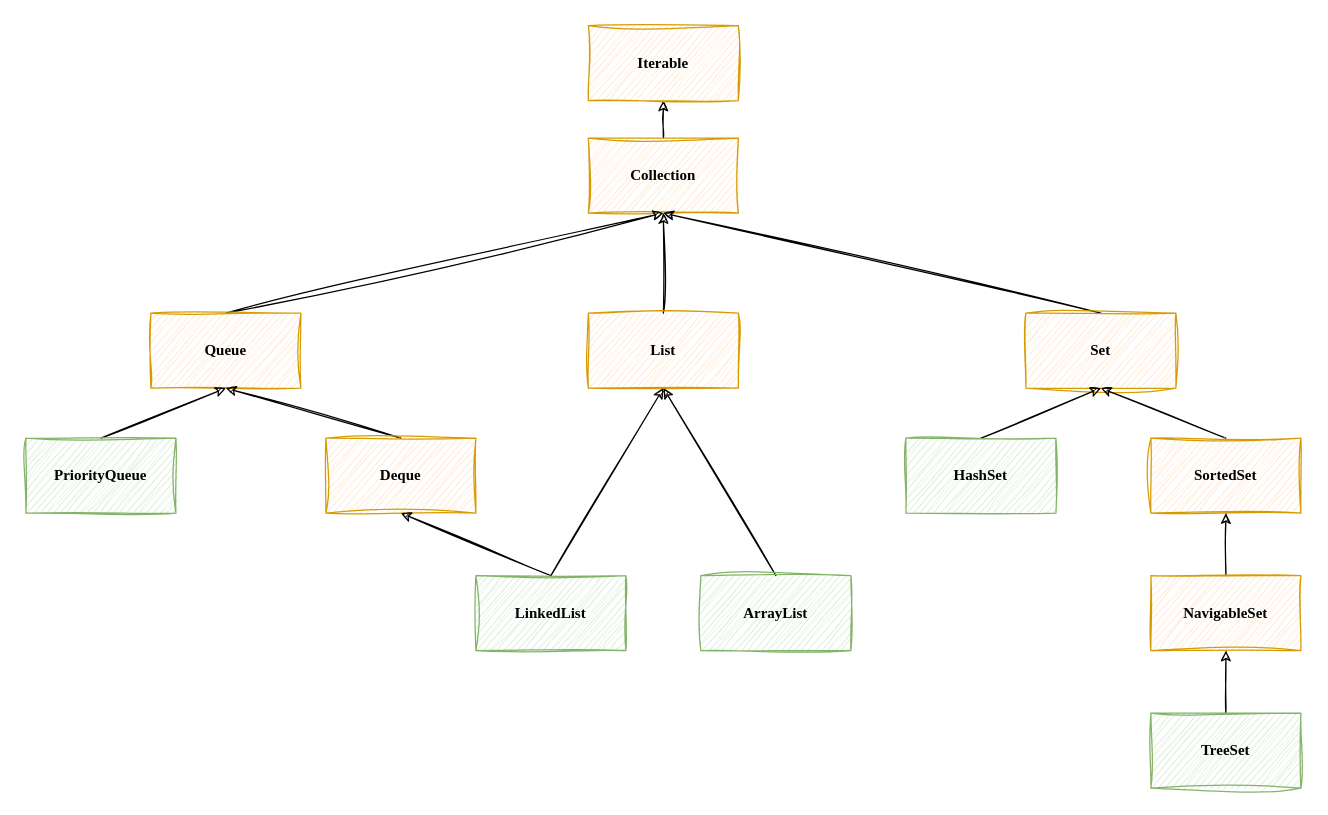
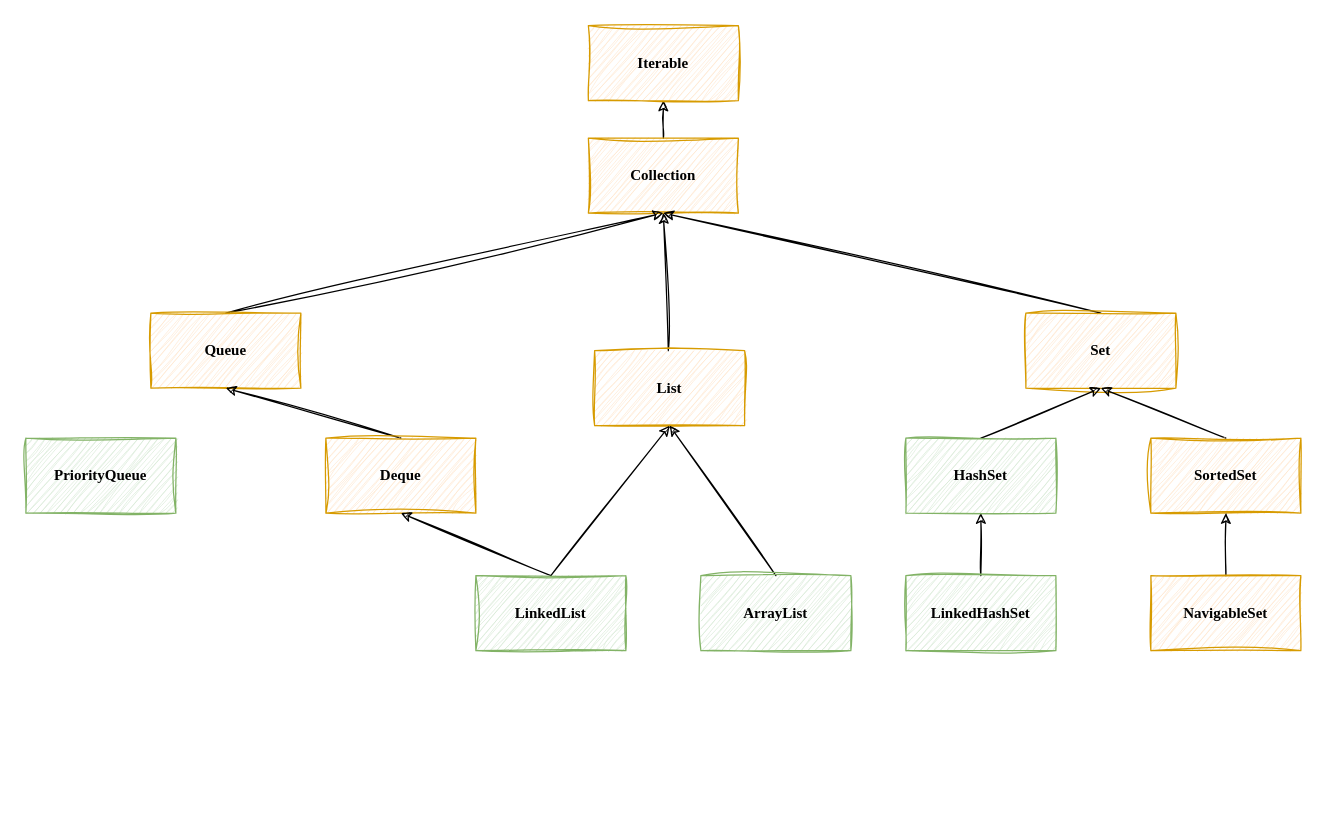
node "List": moved (663, 351) -> (669, 388)
edge "PriorityQueue" -> "Queue": removed
edge "LinkedHashSet" -> "HashSet": added
node "LinkedHashSet": added
edge "TreeSet" -> "NavigableSet": removed
node "TreeSet": removed
